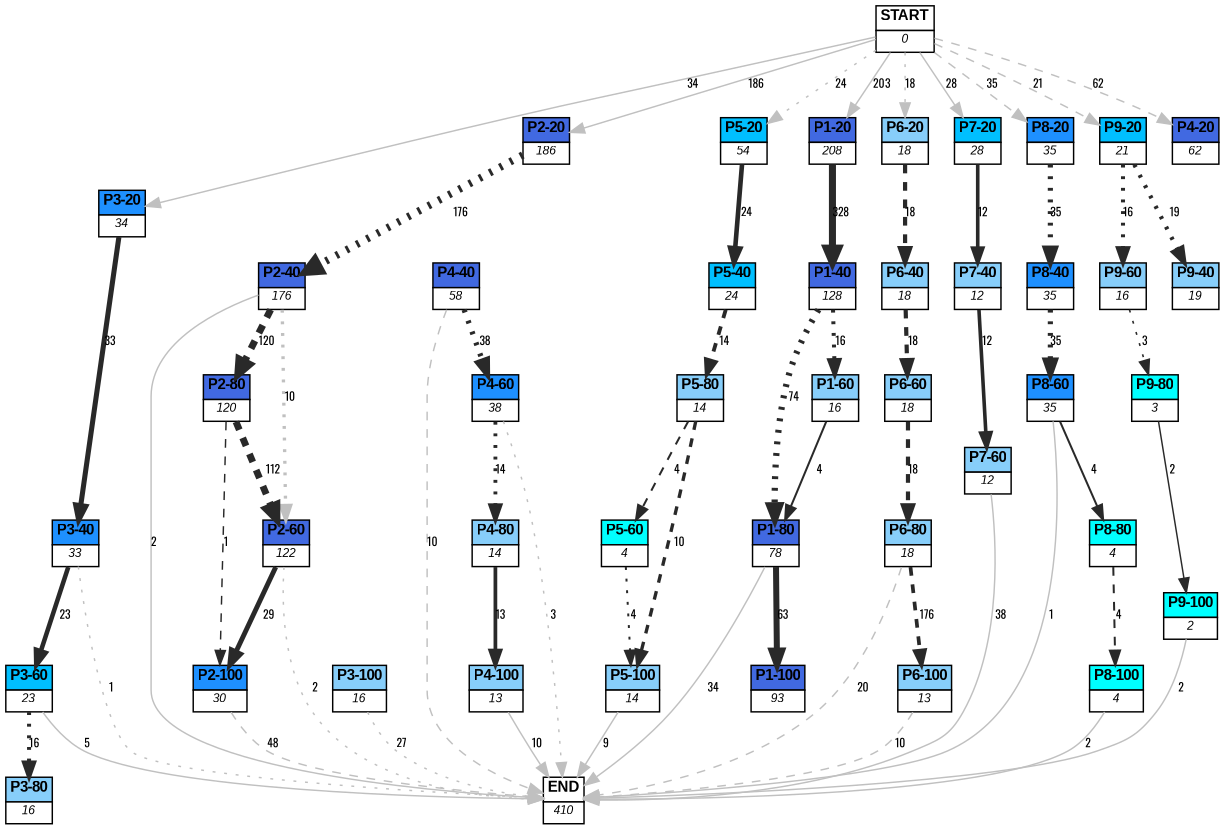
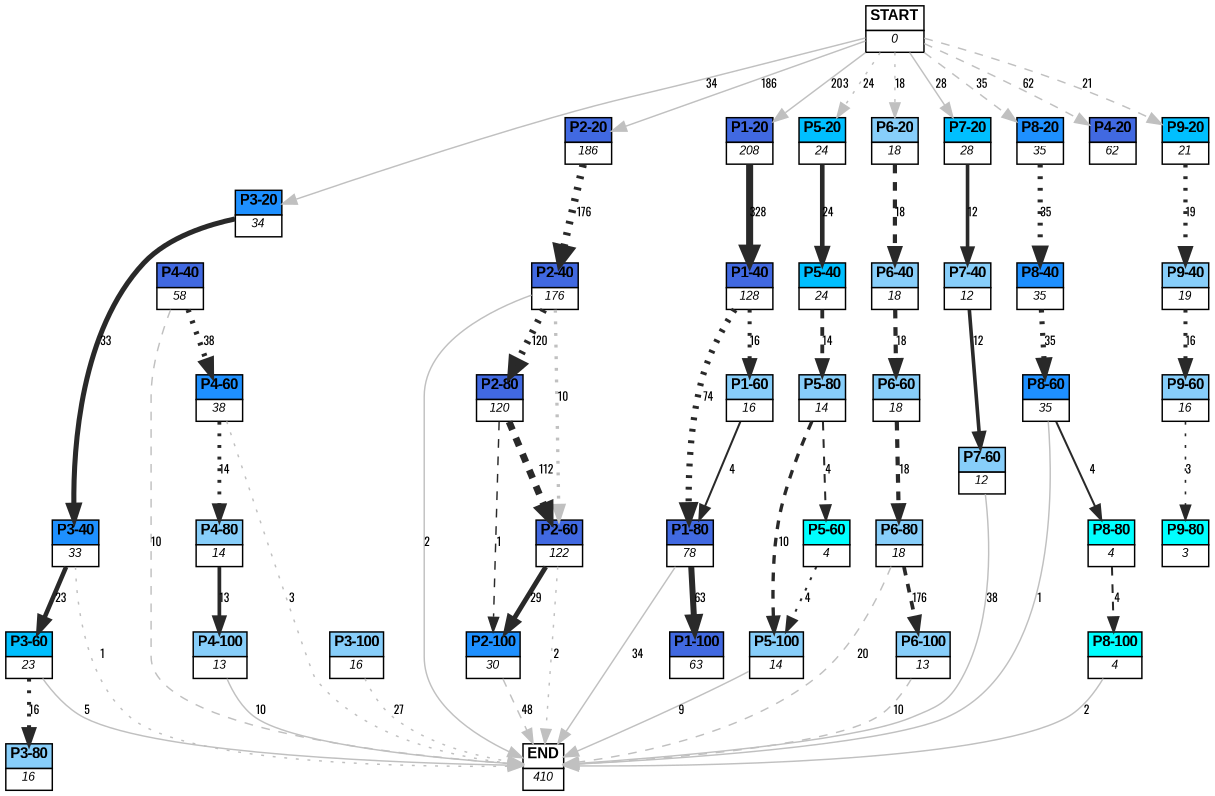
node "P5-20": text "54" -> "24"
edge "P9-20" -> "P9-60": now "P9-40" -> "P9-60"
edge "P2-40" -> "P2-80": style dashed -> dotted
node "P9-100": removed
node "P1-100": text "93" -> "63"
